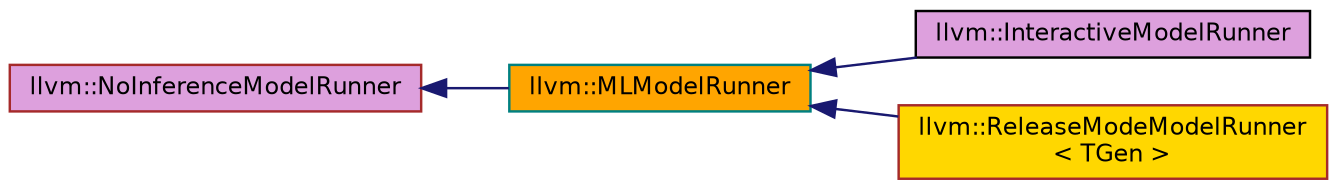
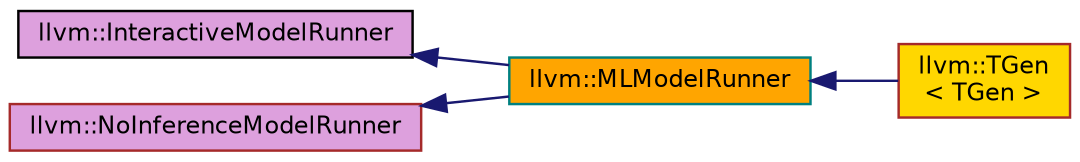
edge "llvm::InteractiveModelRunner" -> "llvm::MLModelRunner": reversed
node "llvm::ReleaseModeModelRunner < TGen >": label "llvm::ReleaseModeModelRunner < TGen >" -> "llvm::TGen < TGen >"
